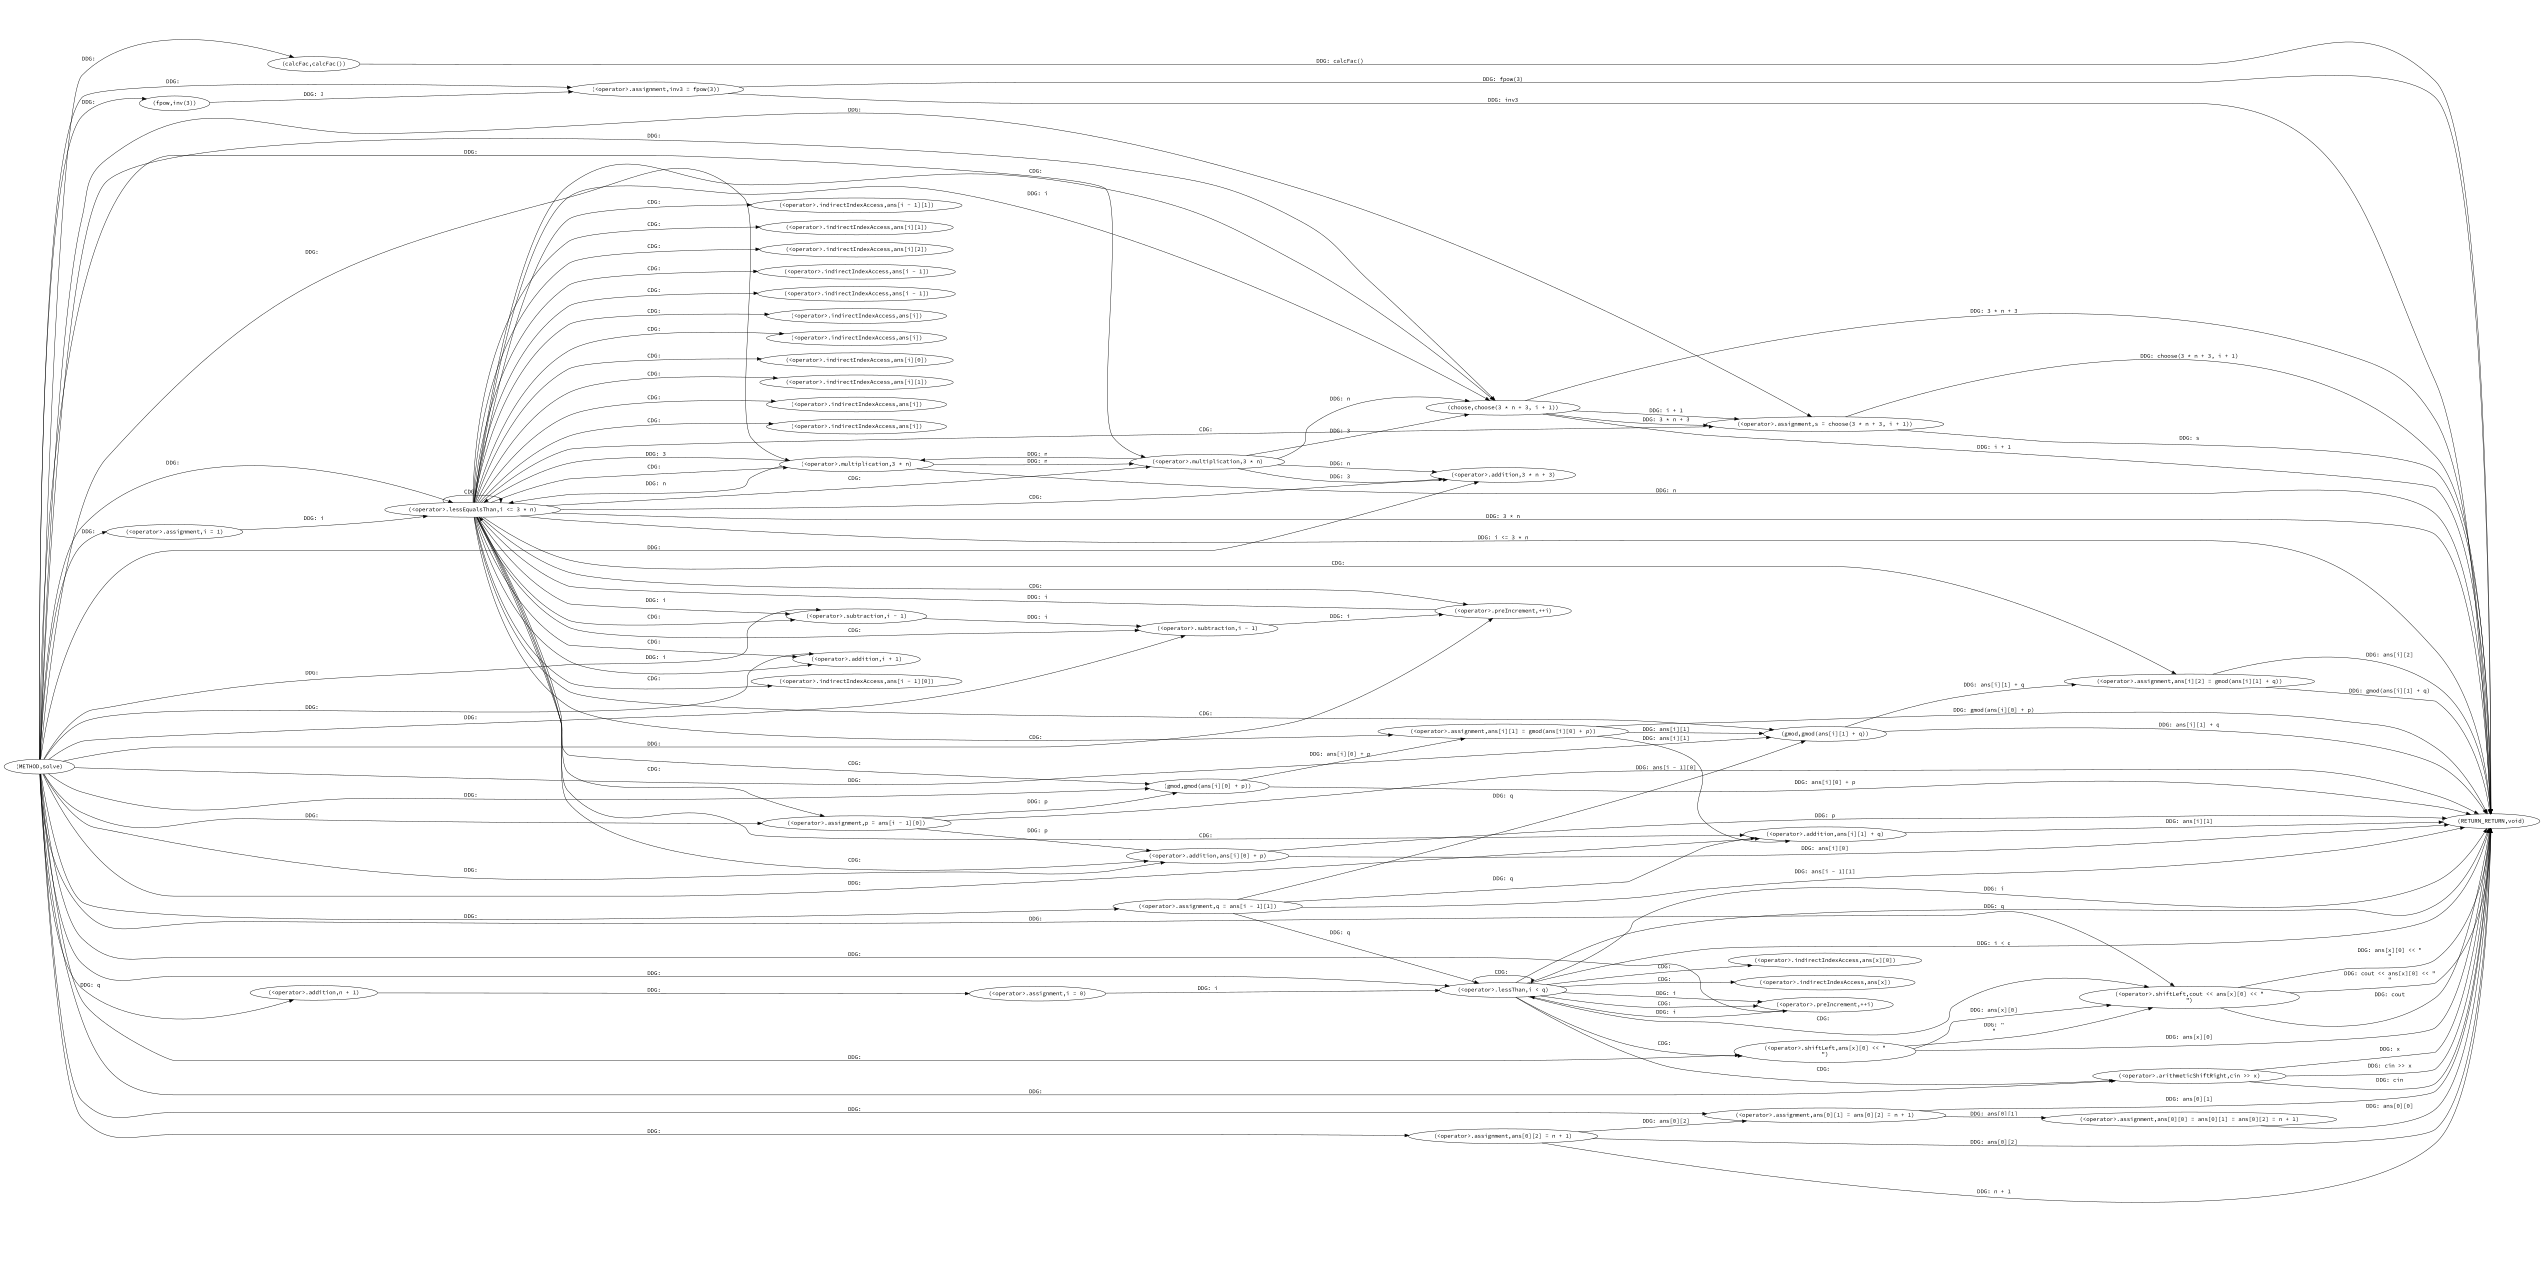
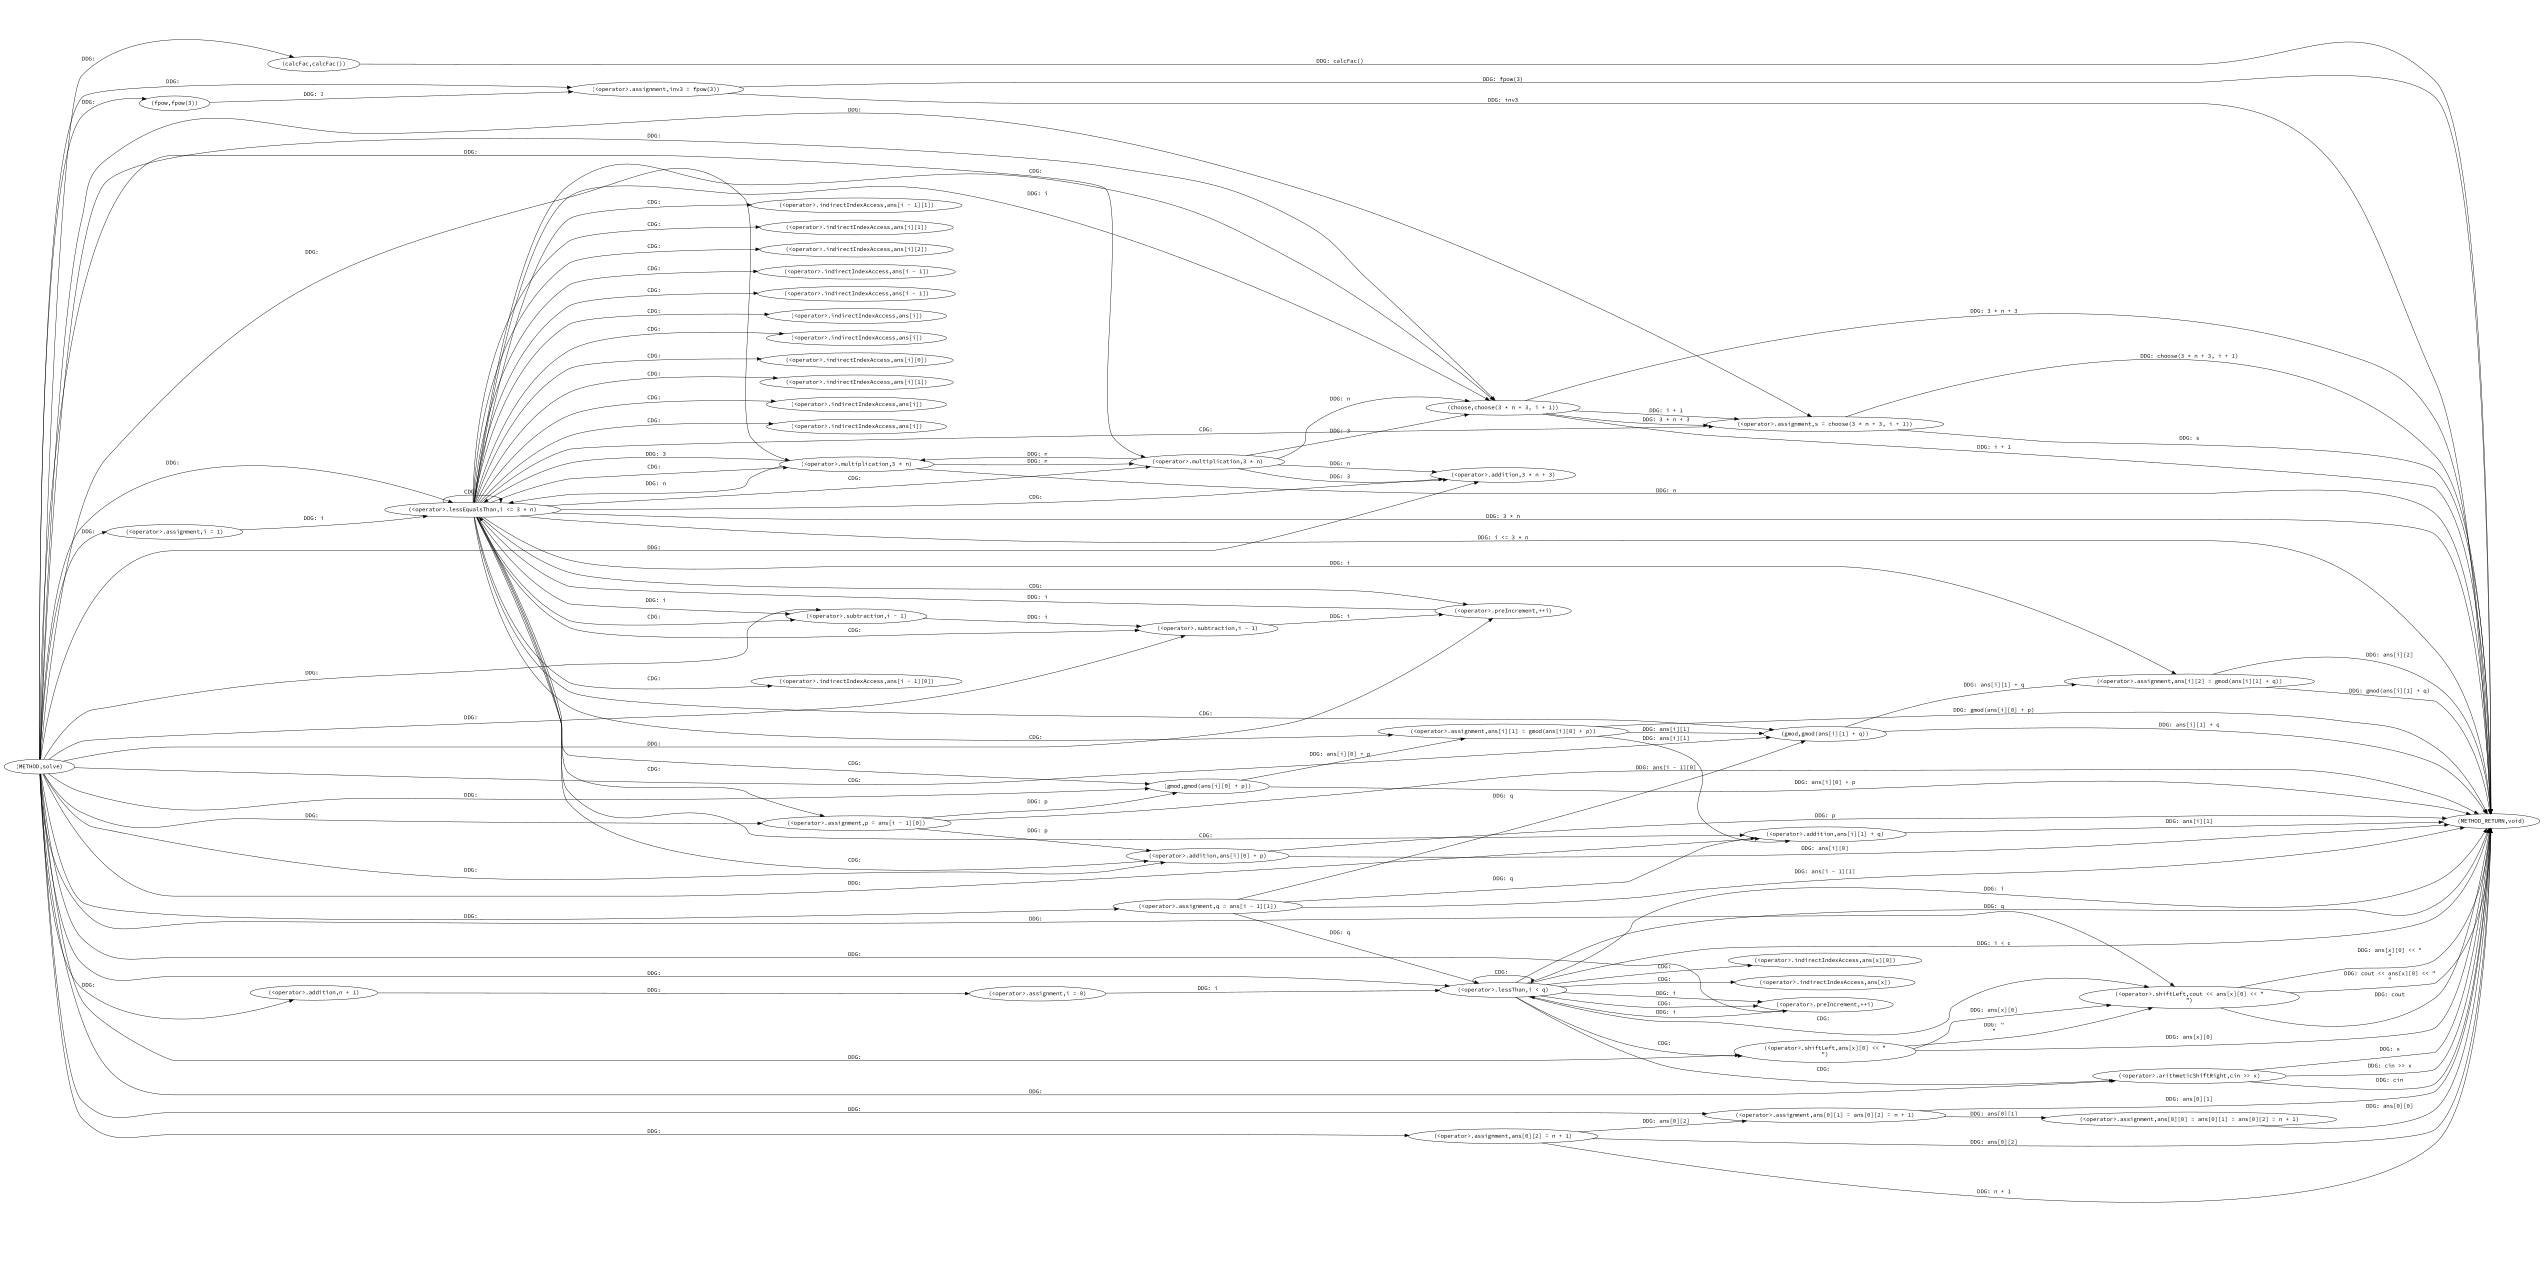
node "(fpow,inv(3))": label "(fpow,inv(3))" -> "(fpow,fpow(3))"
edge "(<operator>.lessEqualsThan,i <= 3 * n)" -> "(<operator>.assignment,ans[i][2] = gmod(ans[i][1] + q))": label "CDG: " -> "DDG: i"
node "(<operator>.addition,i + 1)": removed
edge "(METHOD,solve)" -> "(gmod,gmod(ans[i][1] + q))": label "DDG: " -> "CDG: "
node "(RETURN_RETURN,void)": label "(RETURN_RETURN,void)" -> "(METHOD_RETURN,void)"
edge "(METHOD,solve)" -> "(<operator>.addition,n + 1)": label "DDG: q" -> "DDG: "
